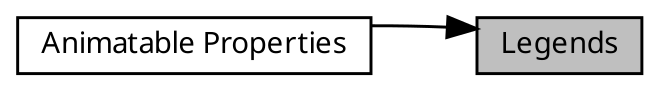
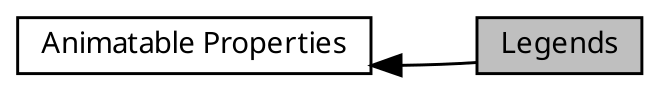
edge "Animatable Properties" -> "Legends": reversed
